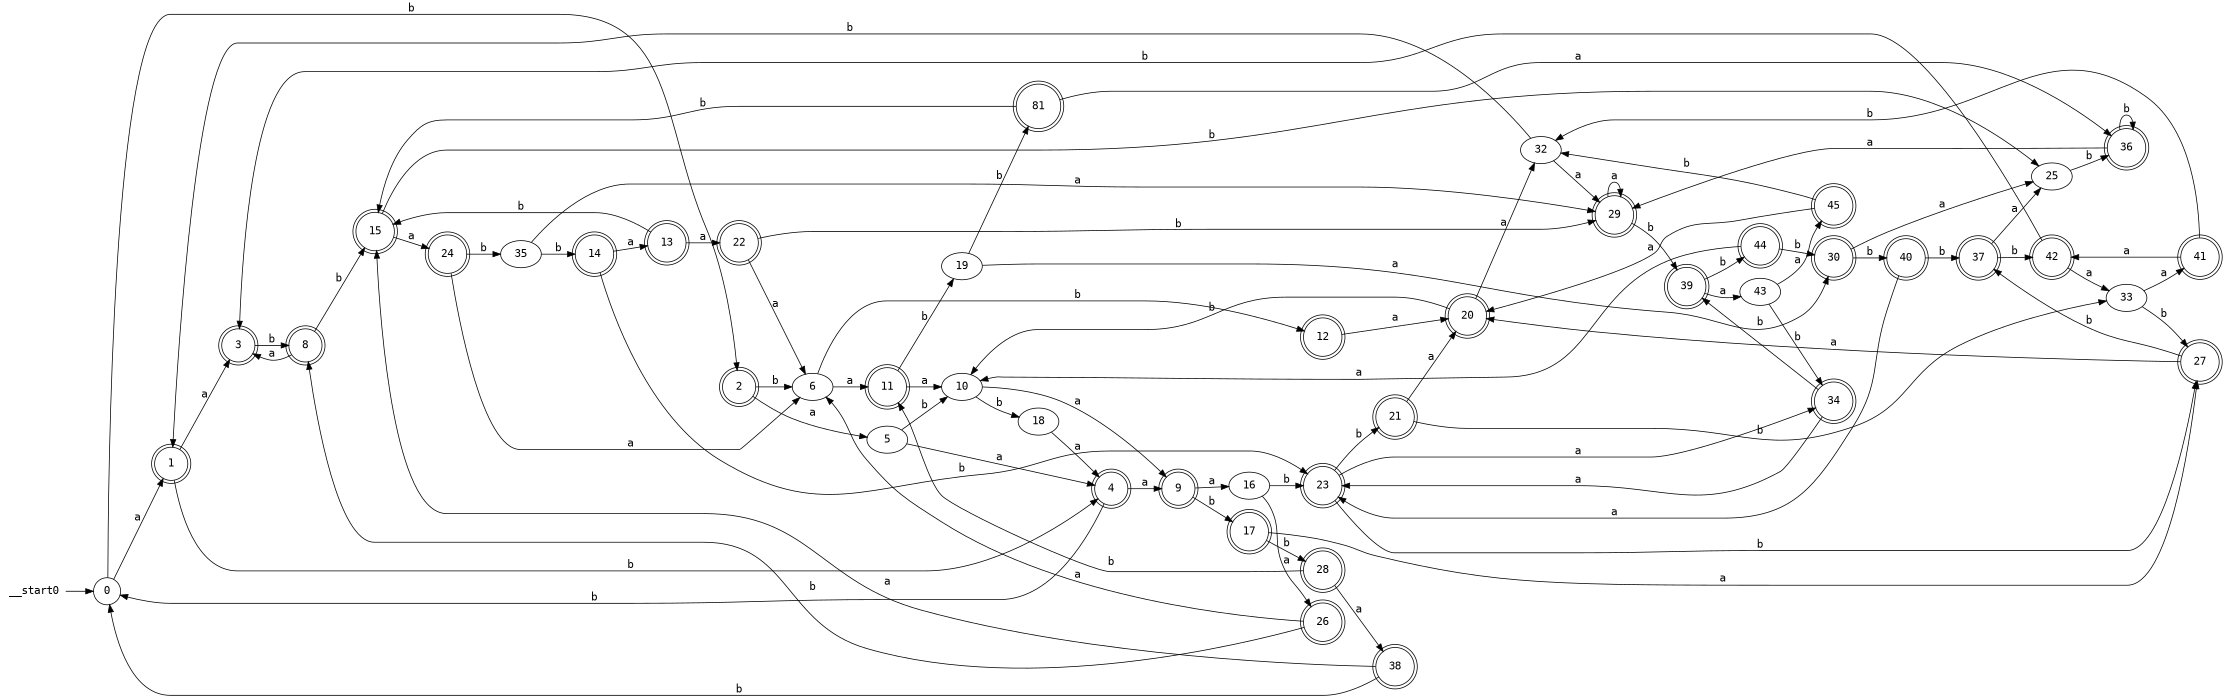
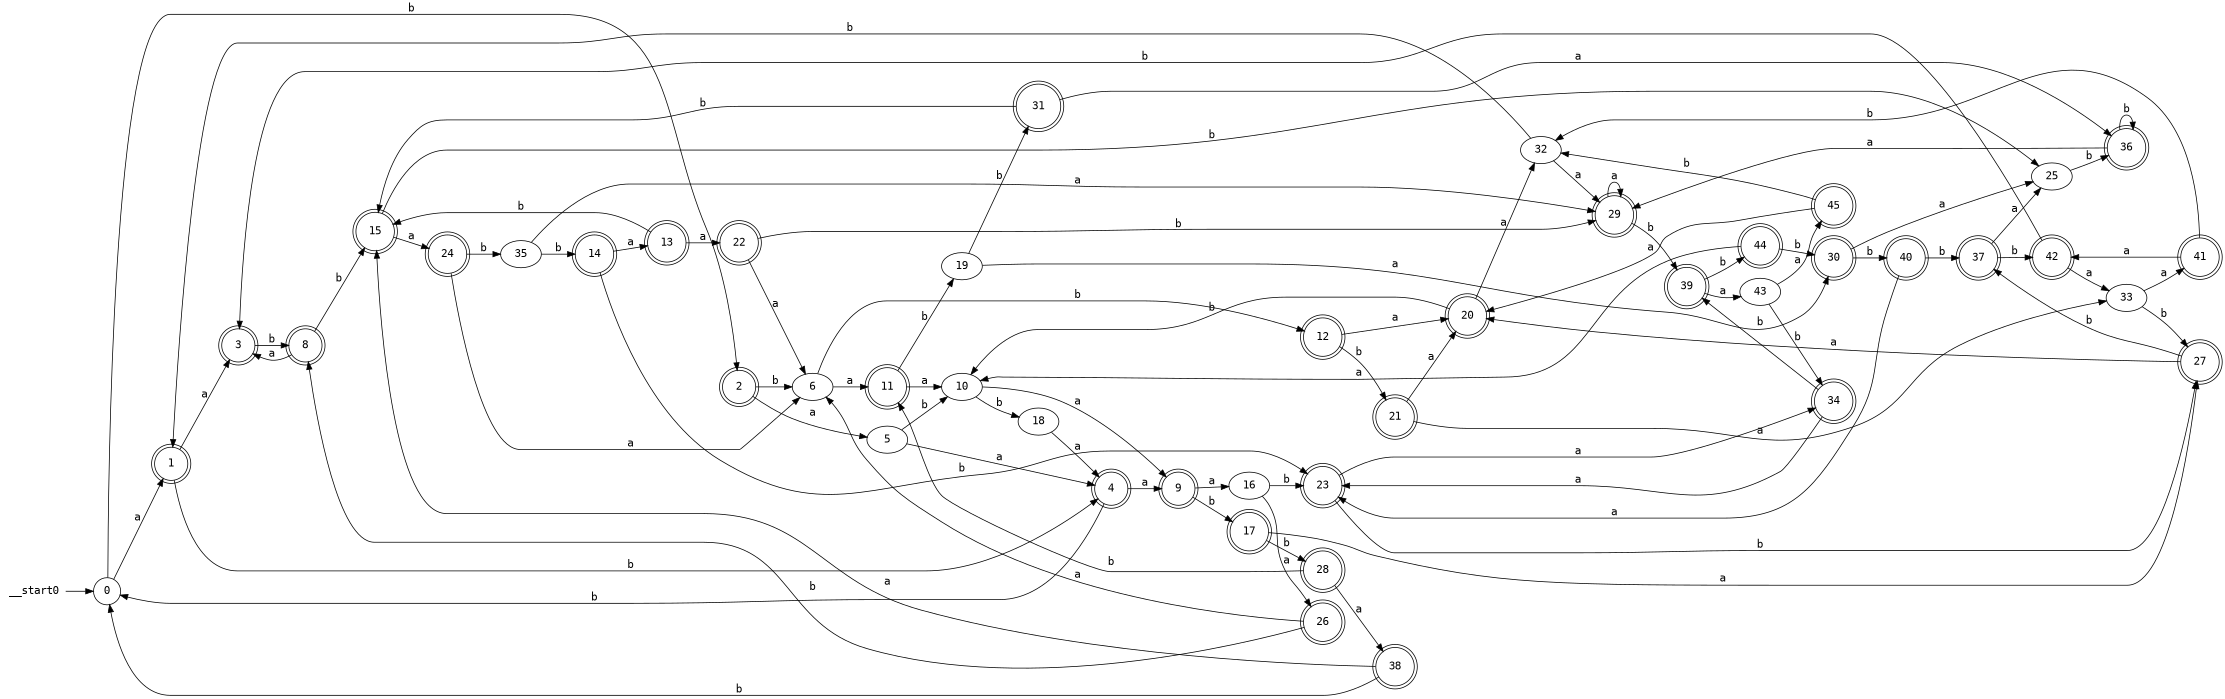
node "81": label "81" -> "31"
edge "21" -> "33": label "b" -> "a"
edge "23" -> "21": now "12" -> "21"
